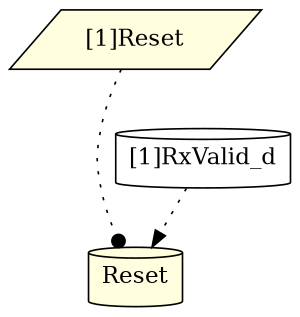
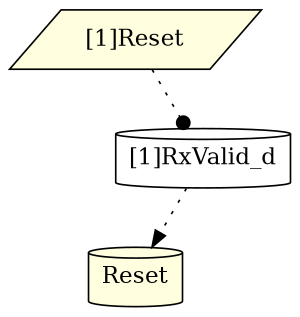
edge "[1]Reset" -> "Reset": now "[1]Reset" -> "[1]RxValid_d"
